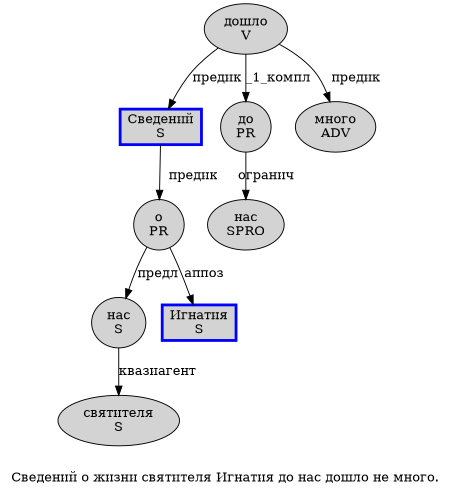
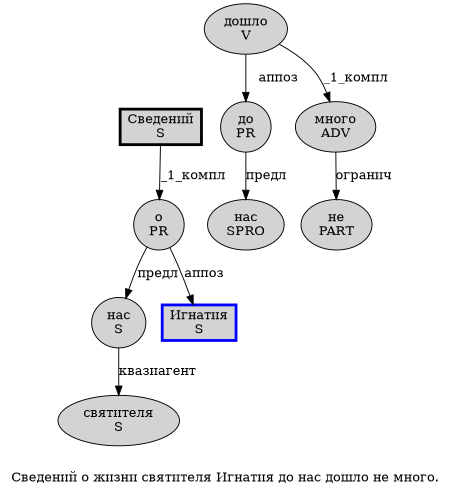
edge "дошло V" -> "Сведений S": removed, label "предик"
edge "дошло V" -> "до PR": label "_1_компл" -> "аппоз"
edge "дошло V" -> "много ADV": label "предик" -> "_1_компл"
node "Сведений S": color blue -> black
edge "Сведений S" -> "о PR": label "предик" -> "_1_компл"
edge "до PR" -> "нас SPRO": label "огранич" -> "предл"
node "не PART": added
